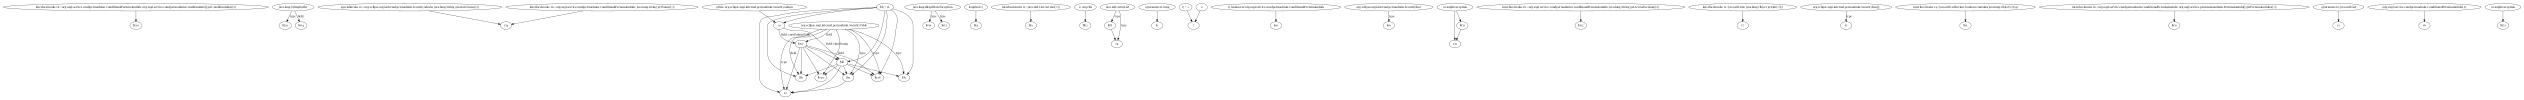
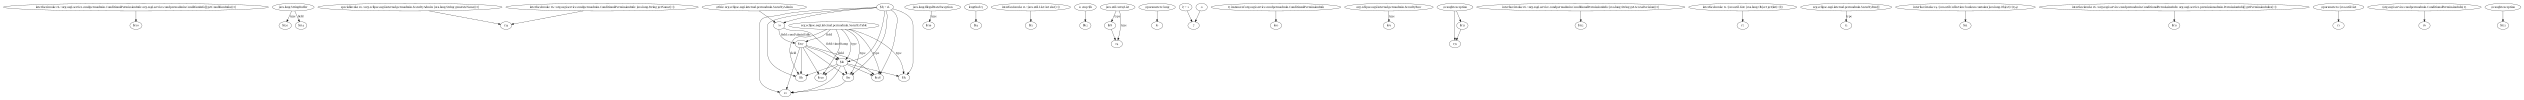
node "$r13": removed
edge "org.eclipse.osgi.internal.permadmin.SecurityTable" -> "r2": now "org.eclipse.osgi.internal.permadmin.SecurityTable" -> "$l6"
